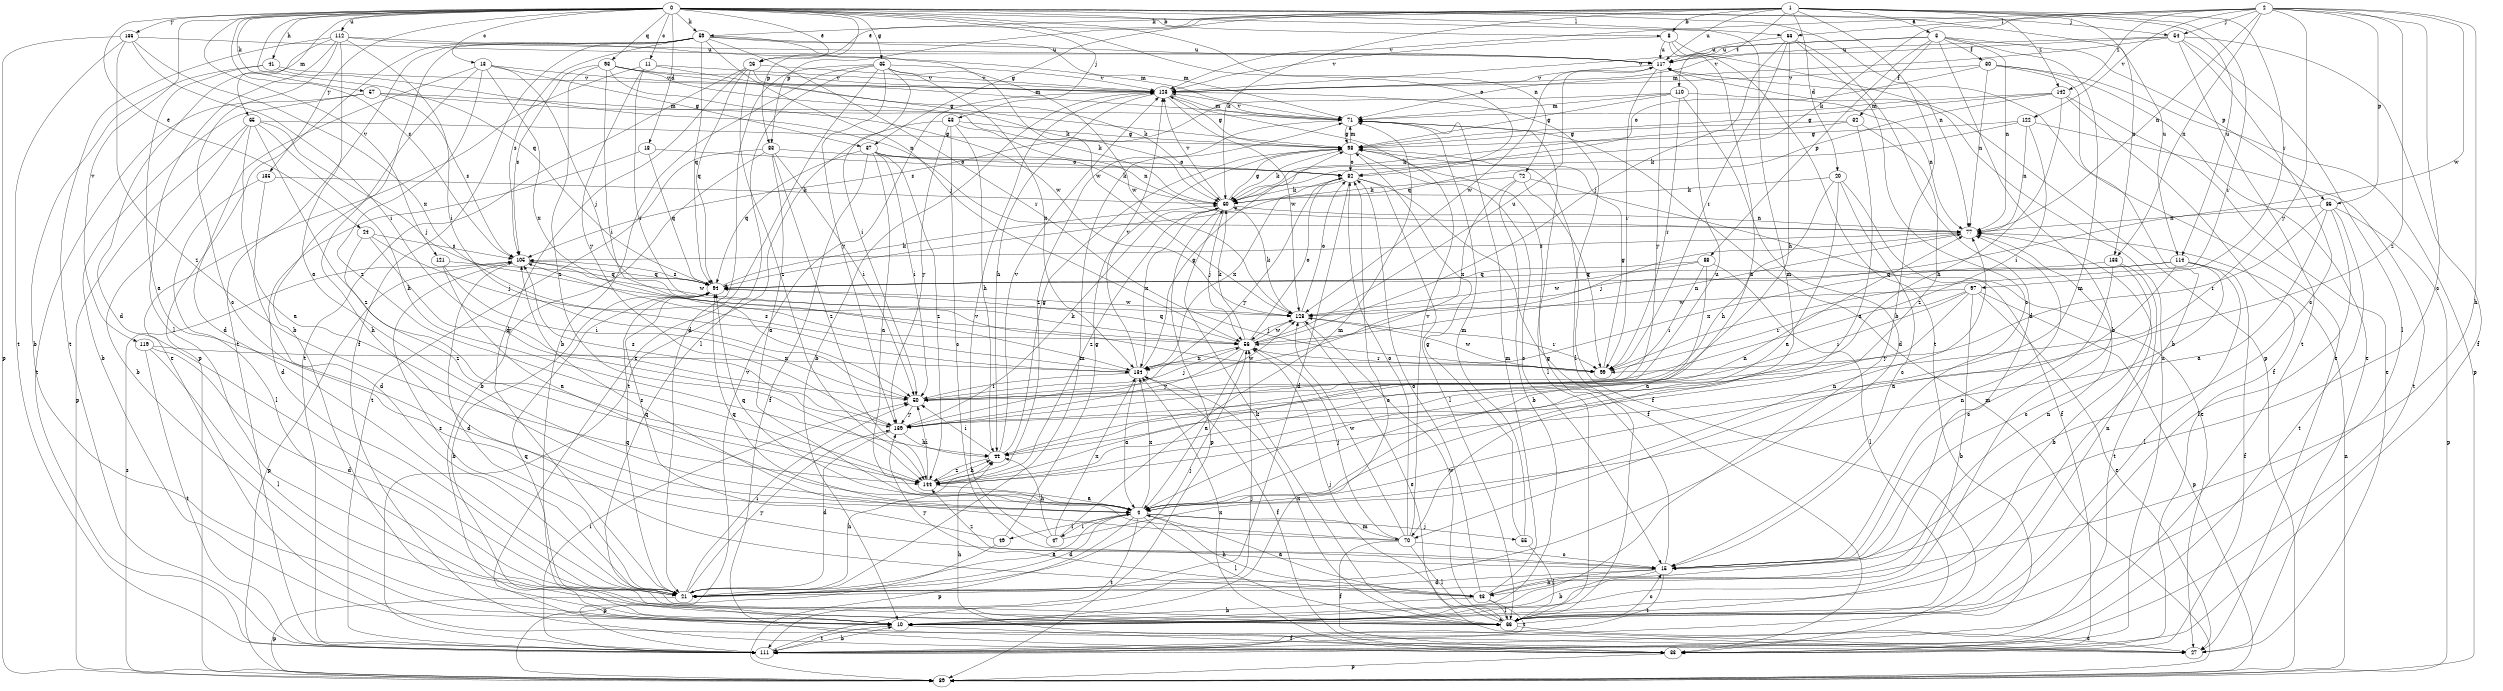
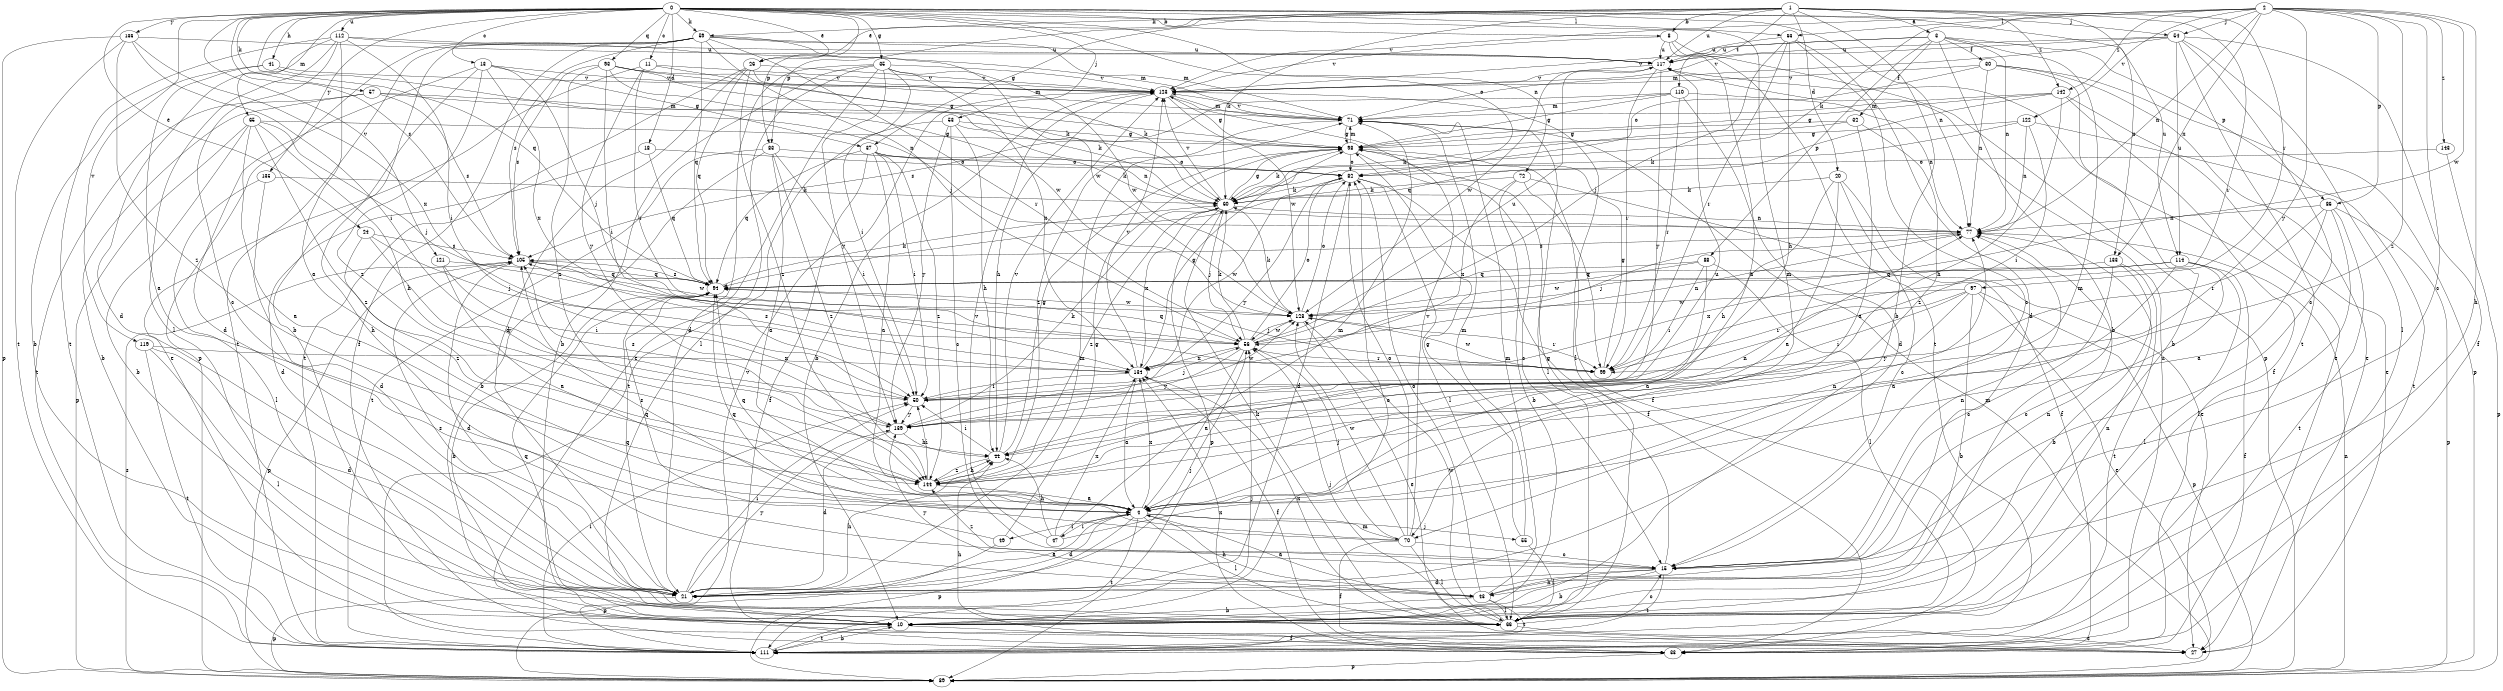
edge "1" -> "114": now "54" -> "114"
node "143": added
edge "82" -> "134": label "x" -> "w"
